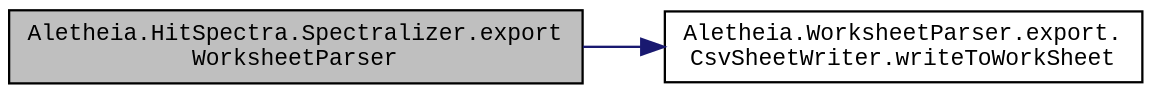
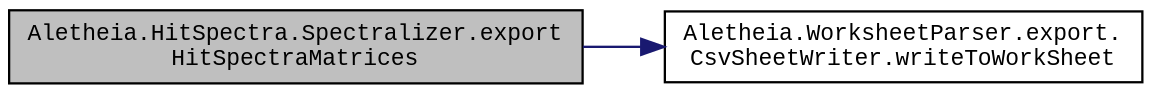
node "Aletheia.HitSpectra.Spectralizer.export WorksheetParser": label "Aletheia.HitSpectra.Spectralizer.export WorksheetParser" -> "Aletheia.HitSpectra.Spectralizer.export HitSpectraMatrices"
